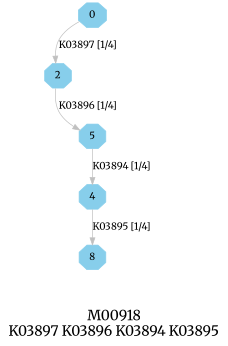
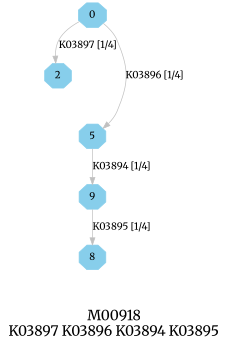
edge "2" -> "5": now "0" -> "5"
node "4": label "4" -> "9"
